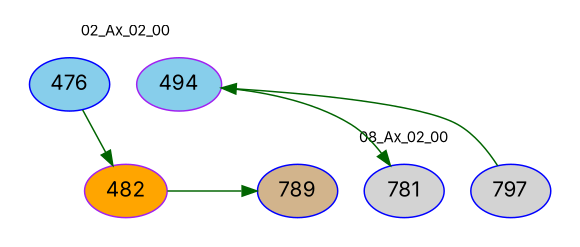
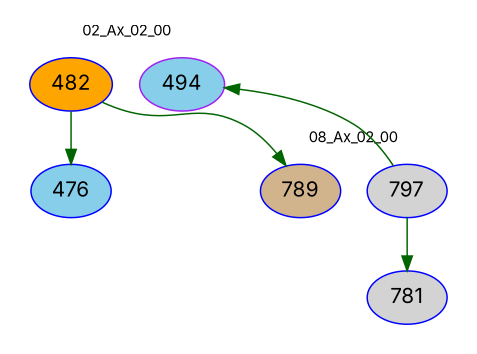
edge "494" -> "781": now "797" -> "781"
edge "476" -> "482": reversed
node "482": color purple -> blue
